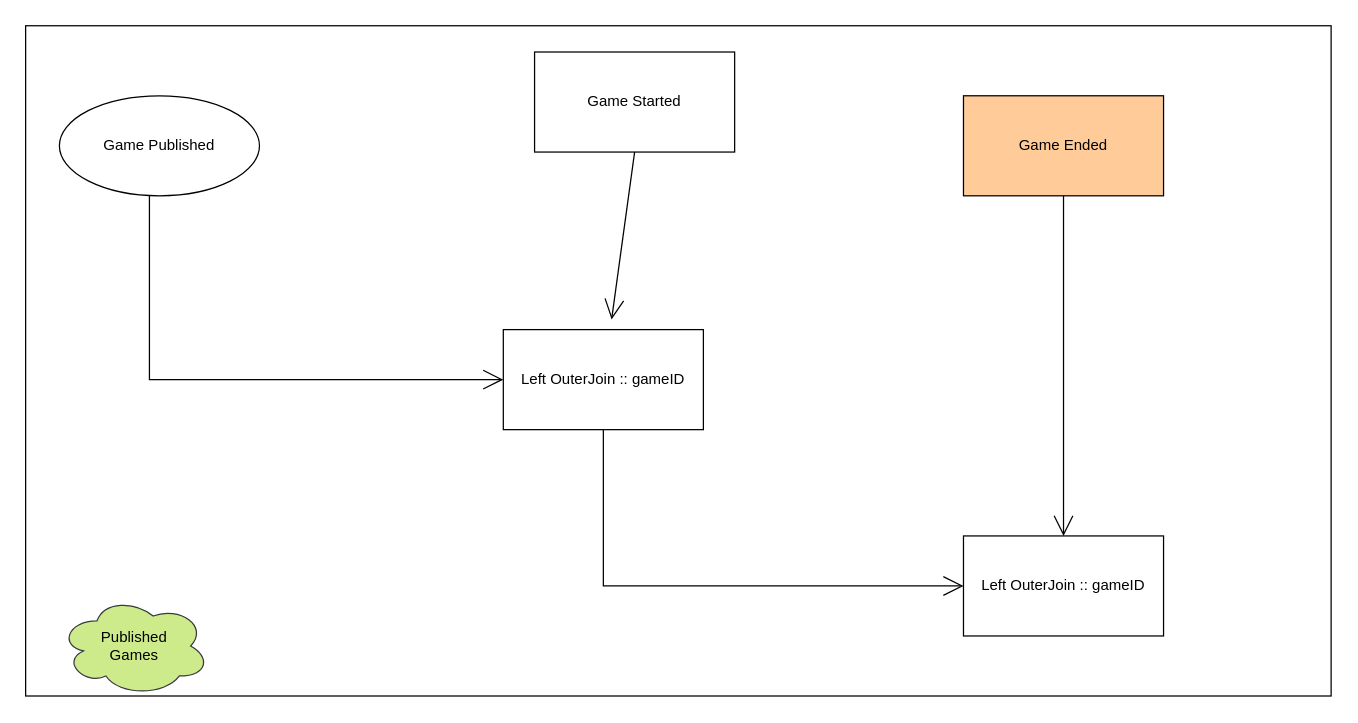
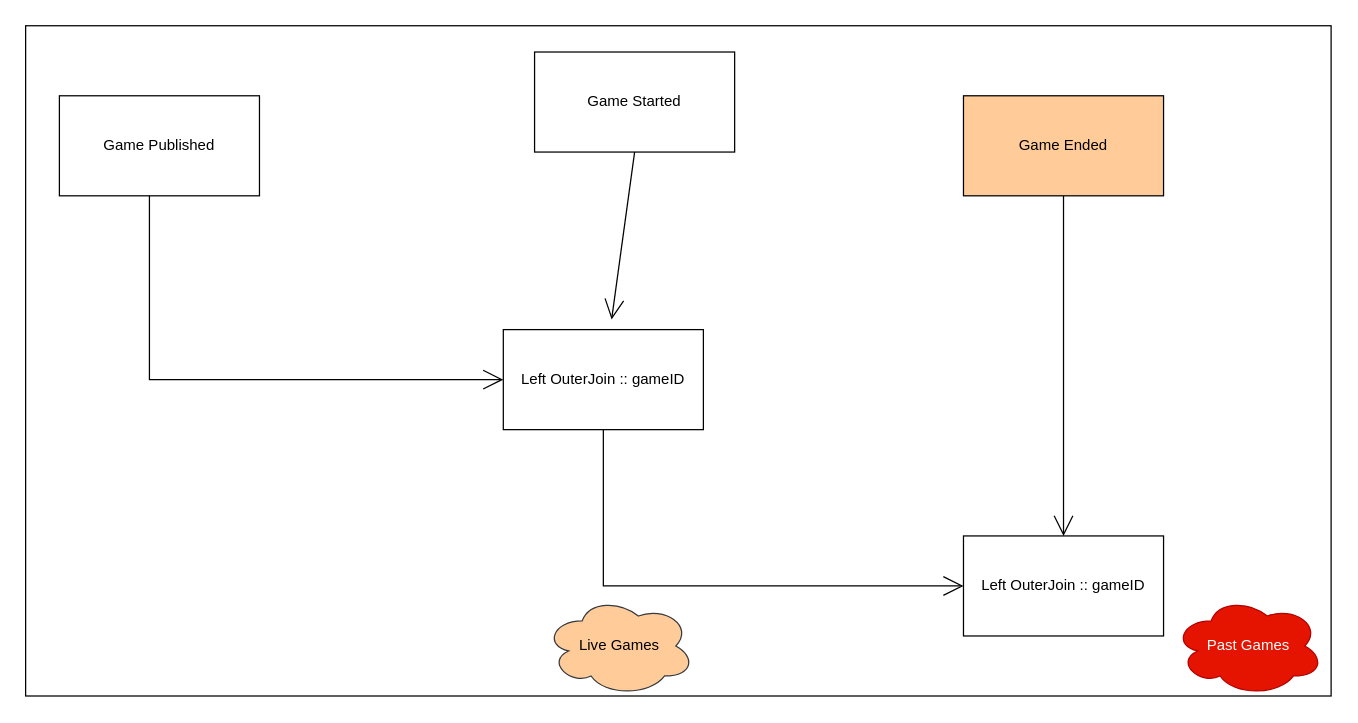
node "Game Published": shape ellipse -> rectangle
node "Published Games": removed
node "Live Games": added
node "Past Games": added
